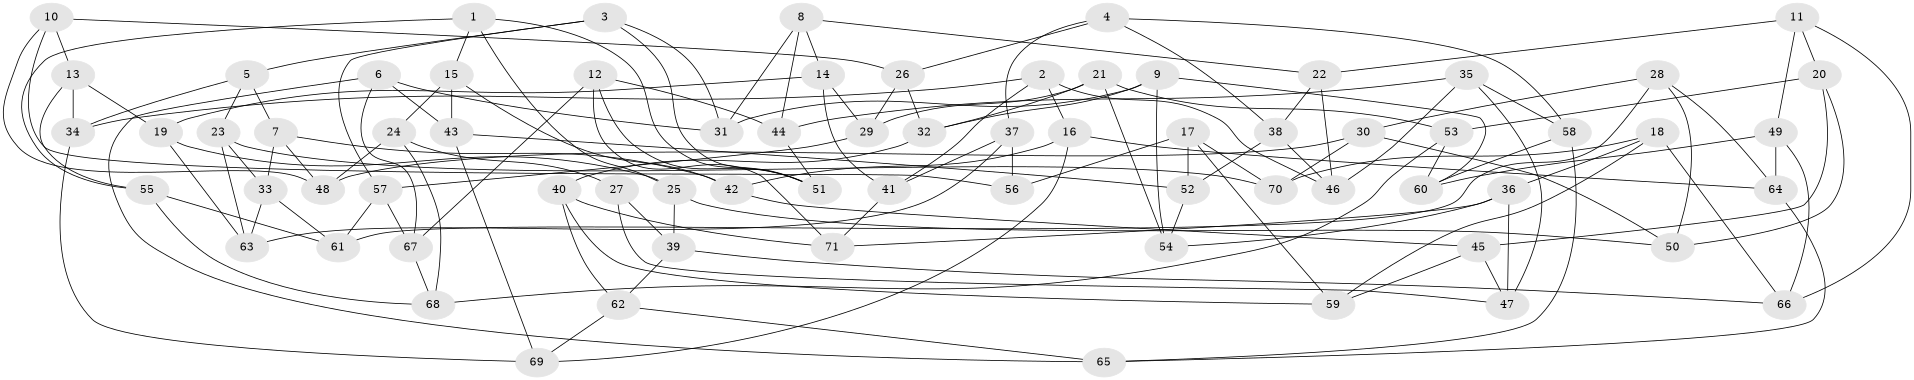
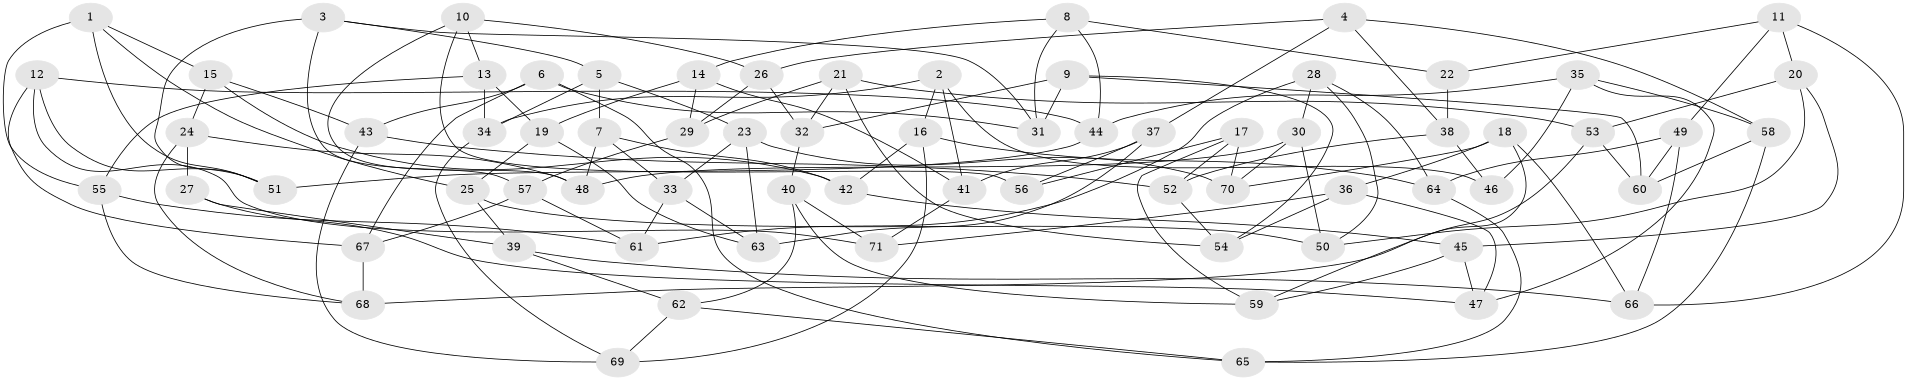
edge "22" -- "46": removed
